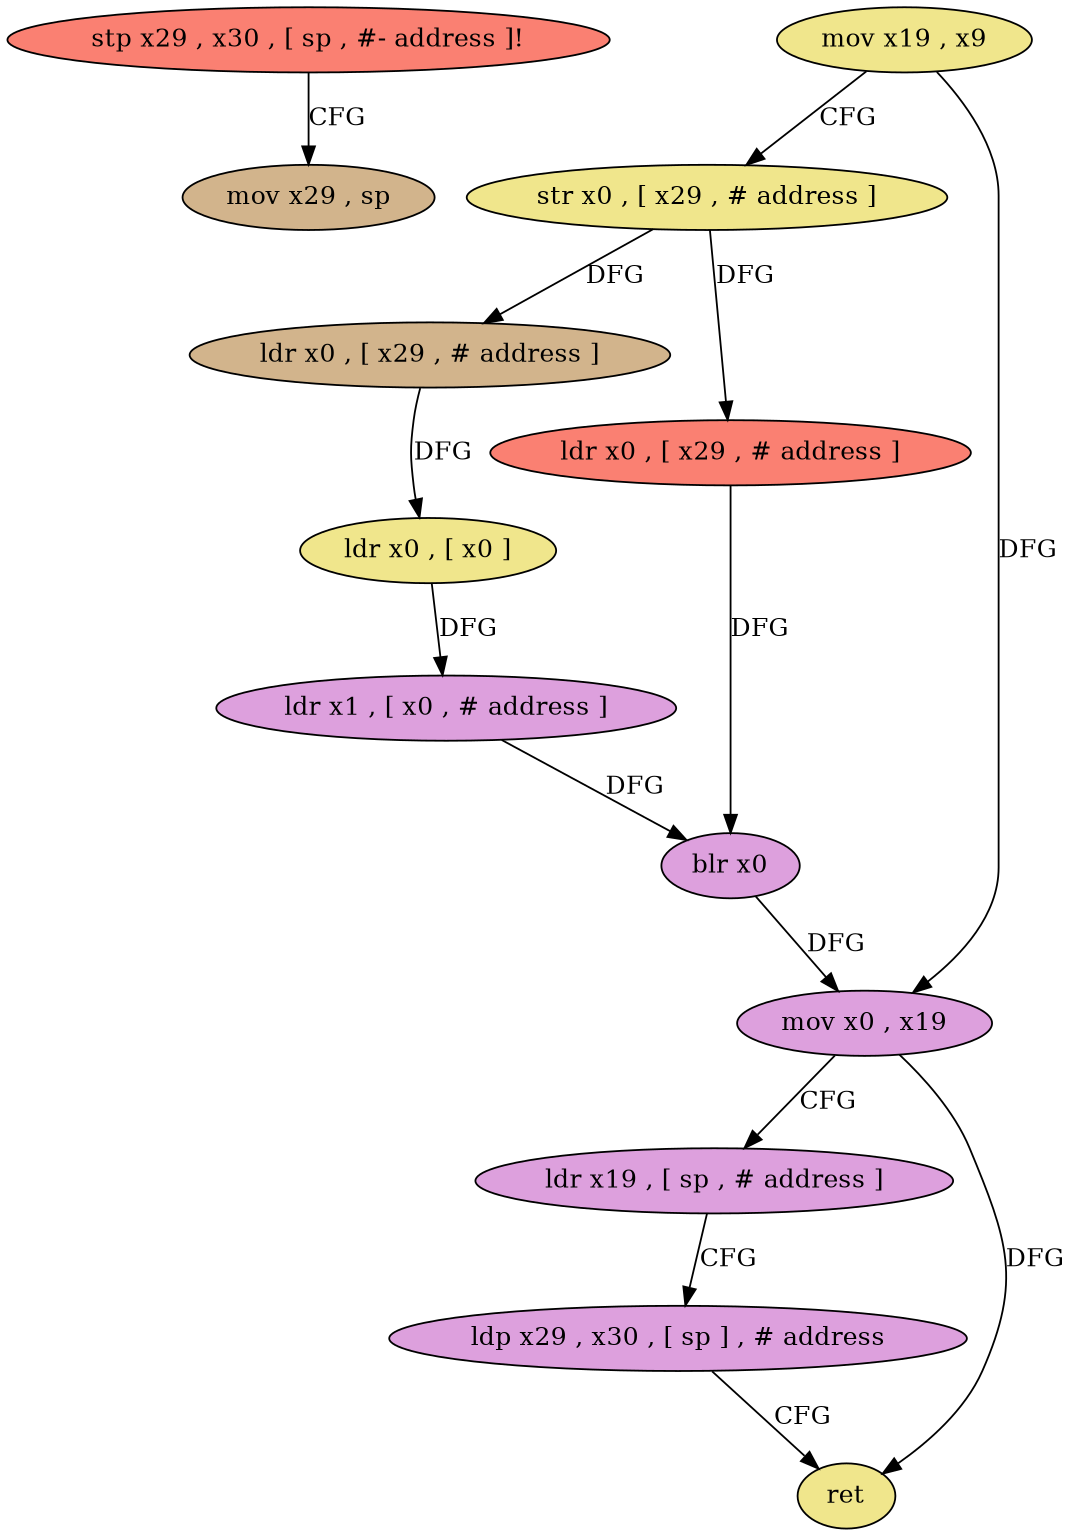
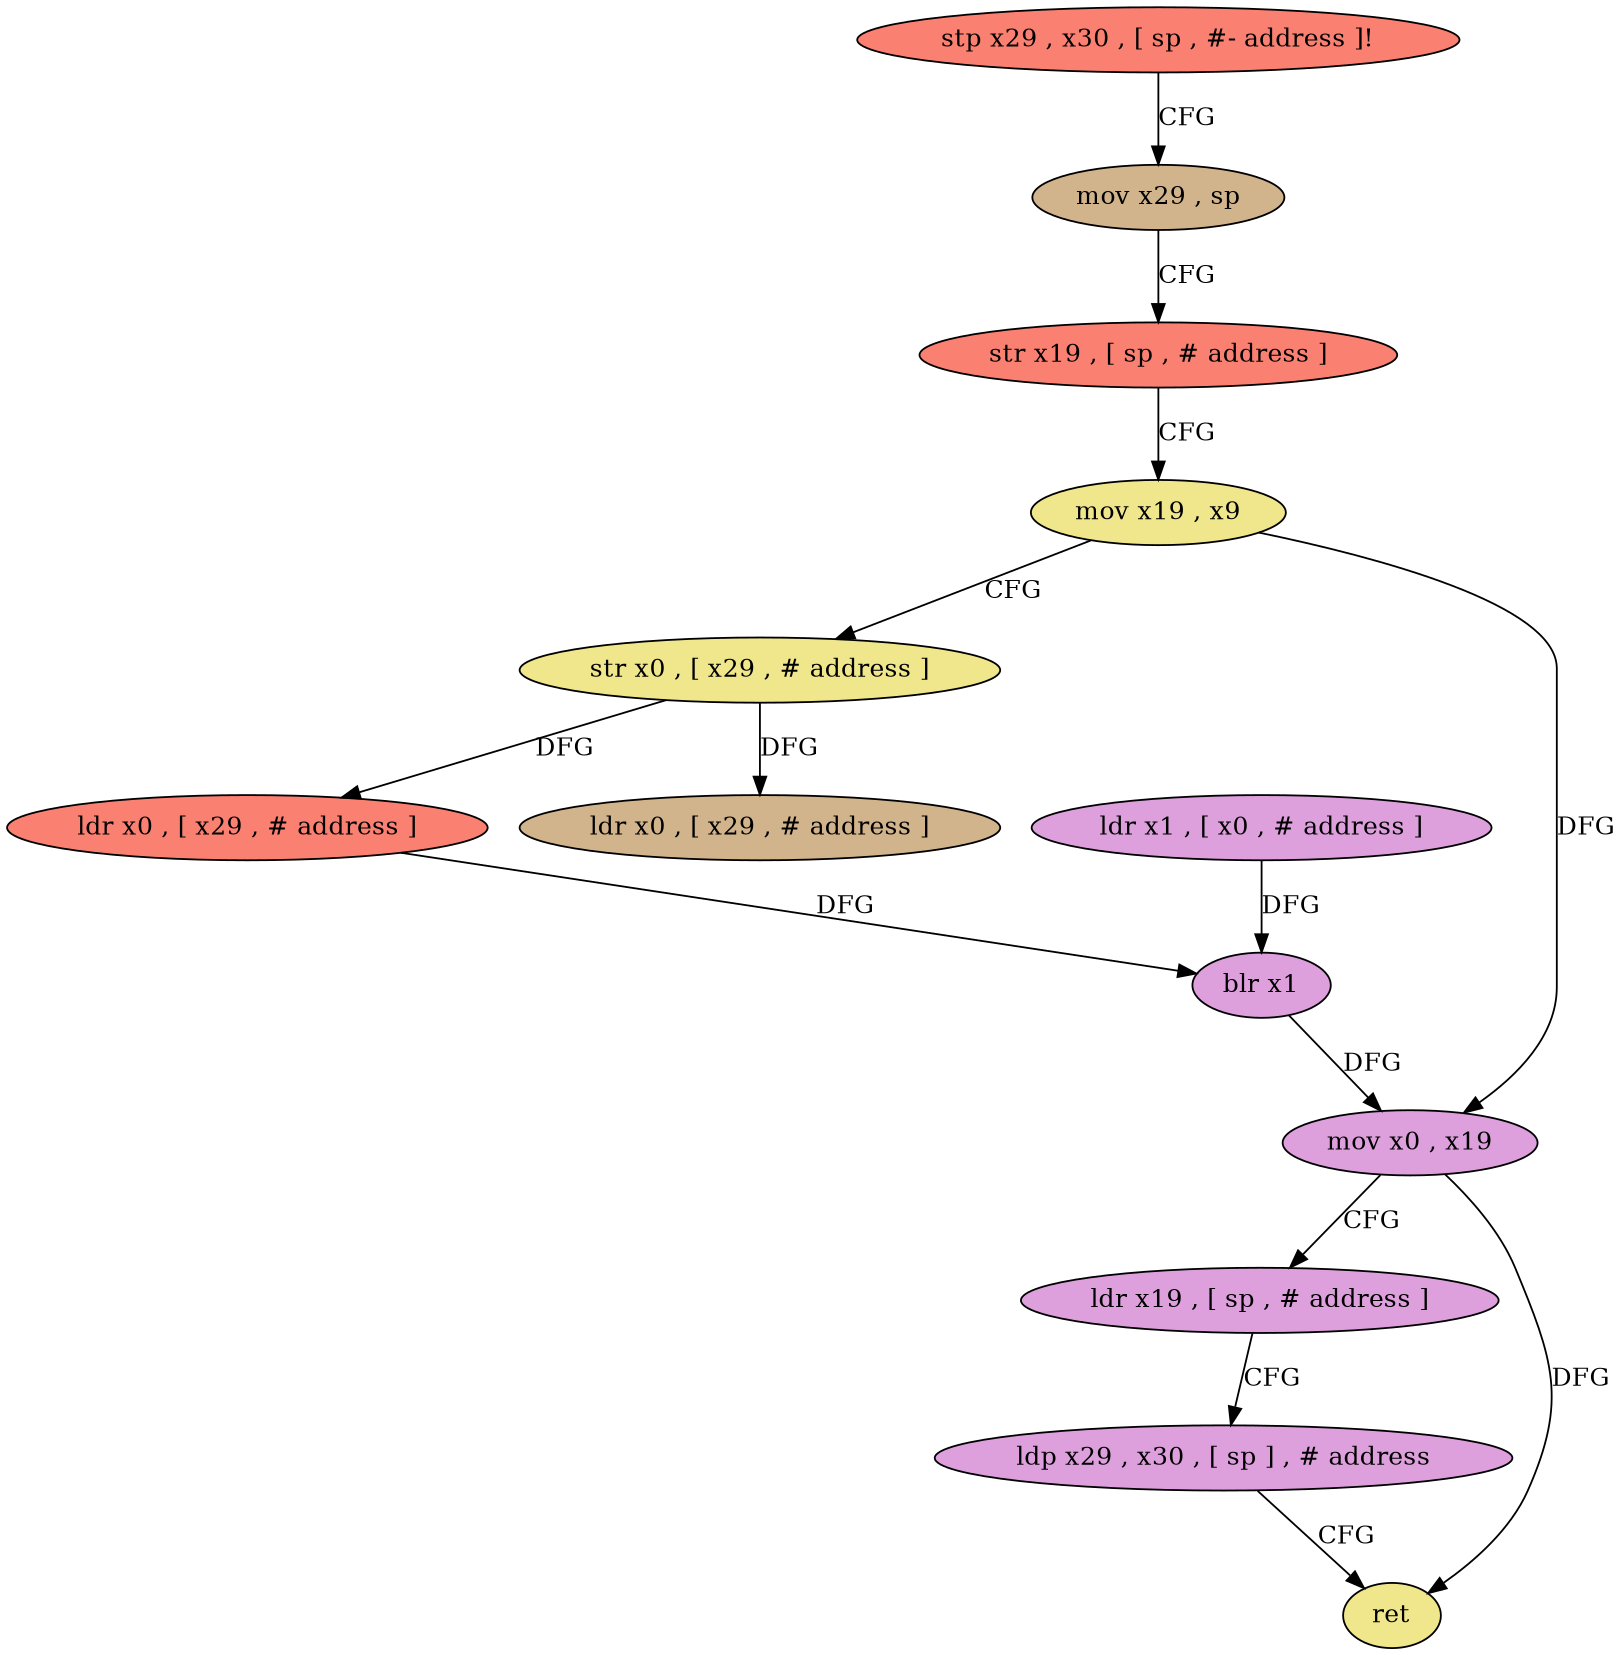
node "str x19 , [ sp , # address ]": added
node "ldr x0 , [ x0 ]": removed
node "blr x0": label "blr x0" -> "blr x1"
